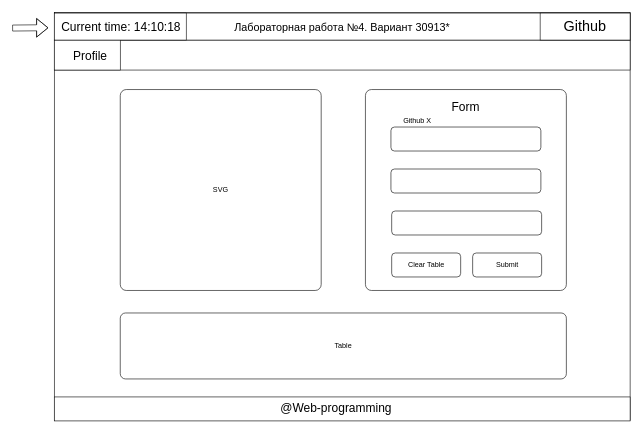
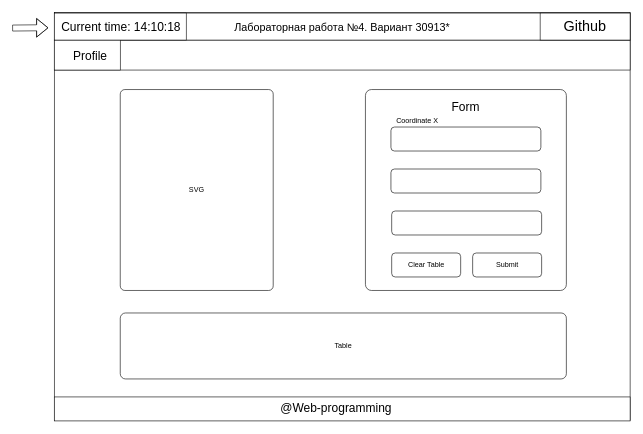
node "Github X": label "Github X" -> "Coordinate X"
node "SVG": size 201x201 -> 153x201
